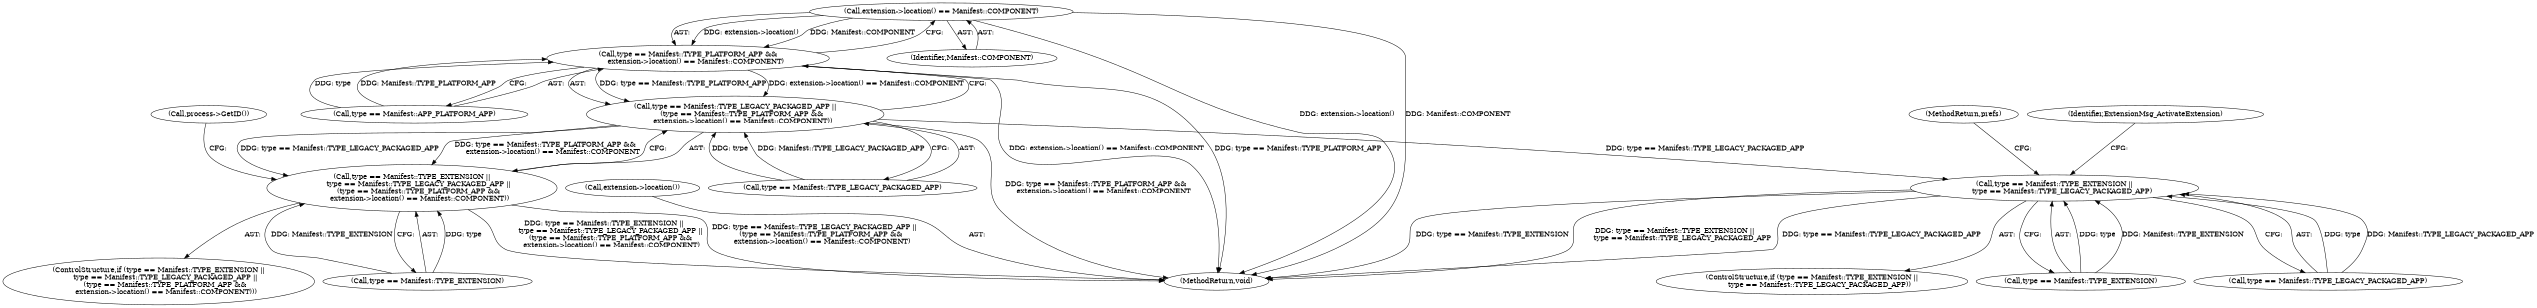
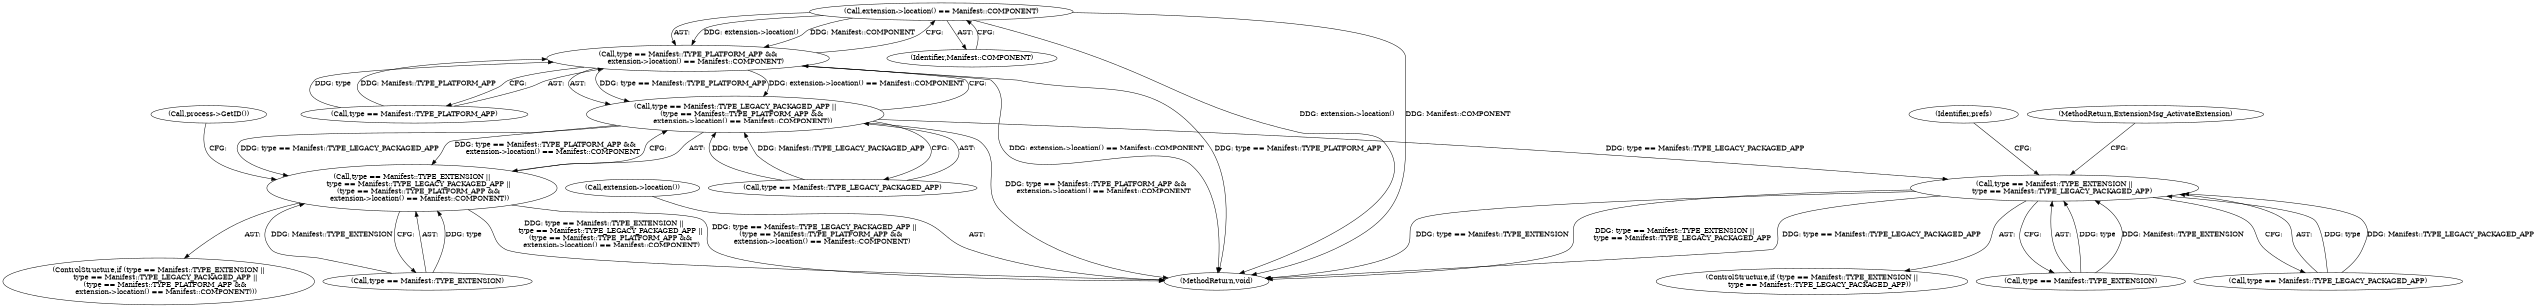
edge "(Identifier,Manifest::COMPONENT)" -> "(Call,extension->location() == Manifest::COMPONENT)": label "AST: " -> "CFG: "
node "(Call,type == Manifest::APP_PLATFORM_APP)": label "(Call,type == Manifest::APP_PLATFORM_APP)" -> "(Call,type == Manifest::TYPE_PLATFORM_APP)"
node "(MethodReturn,prefs)": label "(MethodReturn,prefs)" -> "(Identifier,prefs)"
node "(Identifier,ExtensionMsg_ActivateExtension)": label "(Identifier,ExtensionMsg_ActivateExtension)" -> "(MethodReturn,ExtensionMsg_ActivateExtension)"
